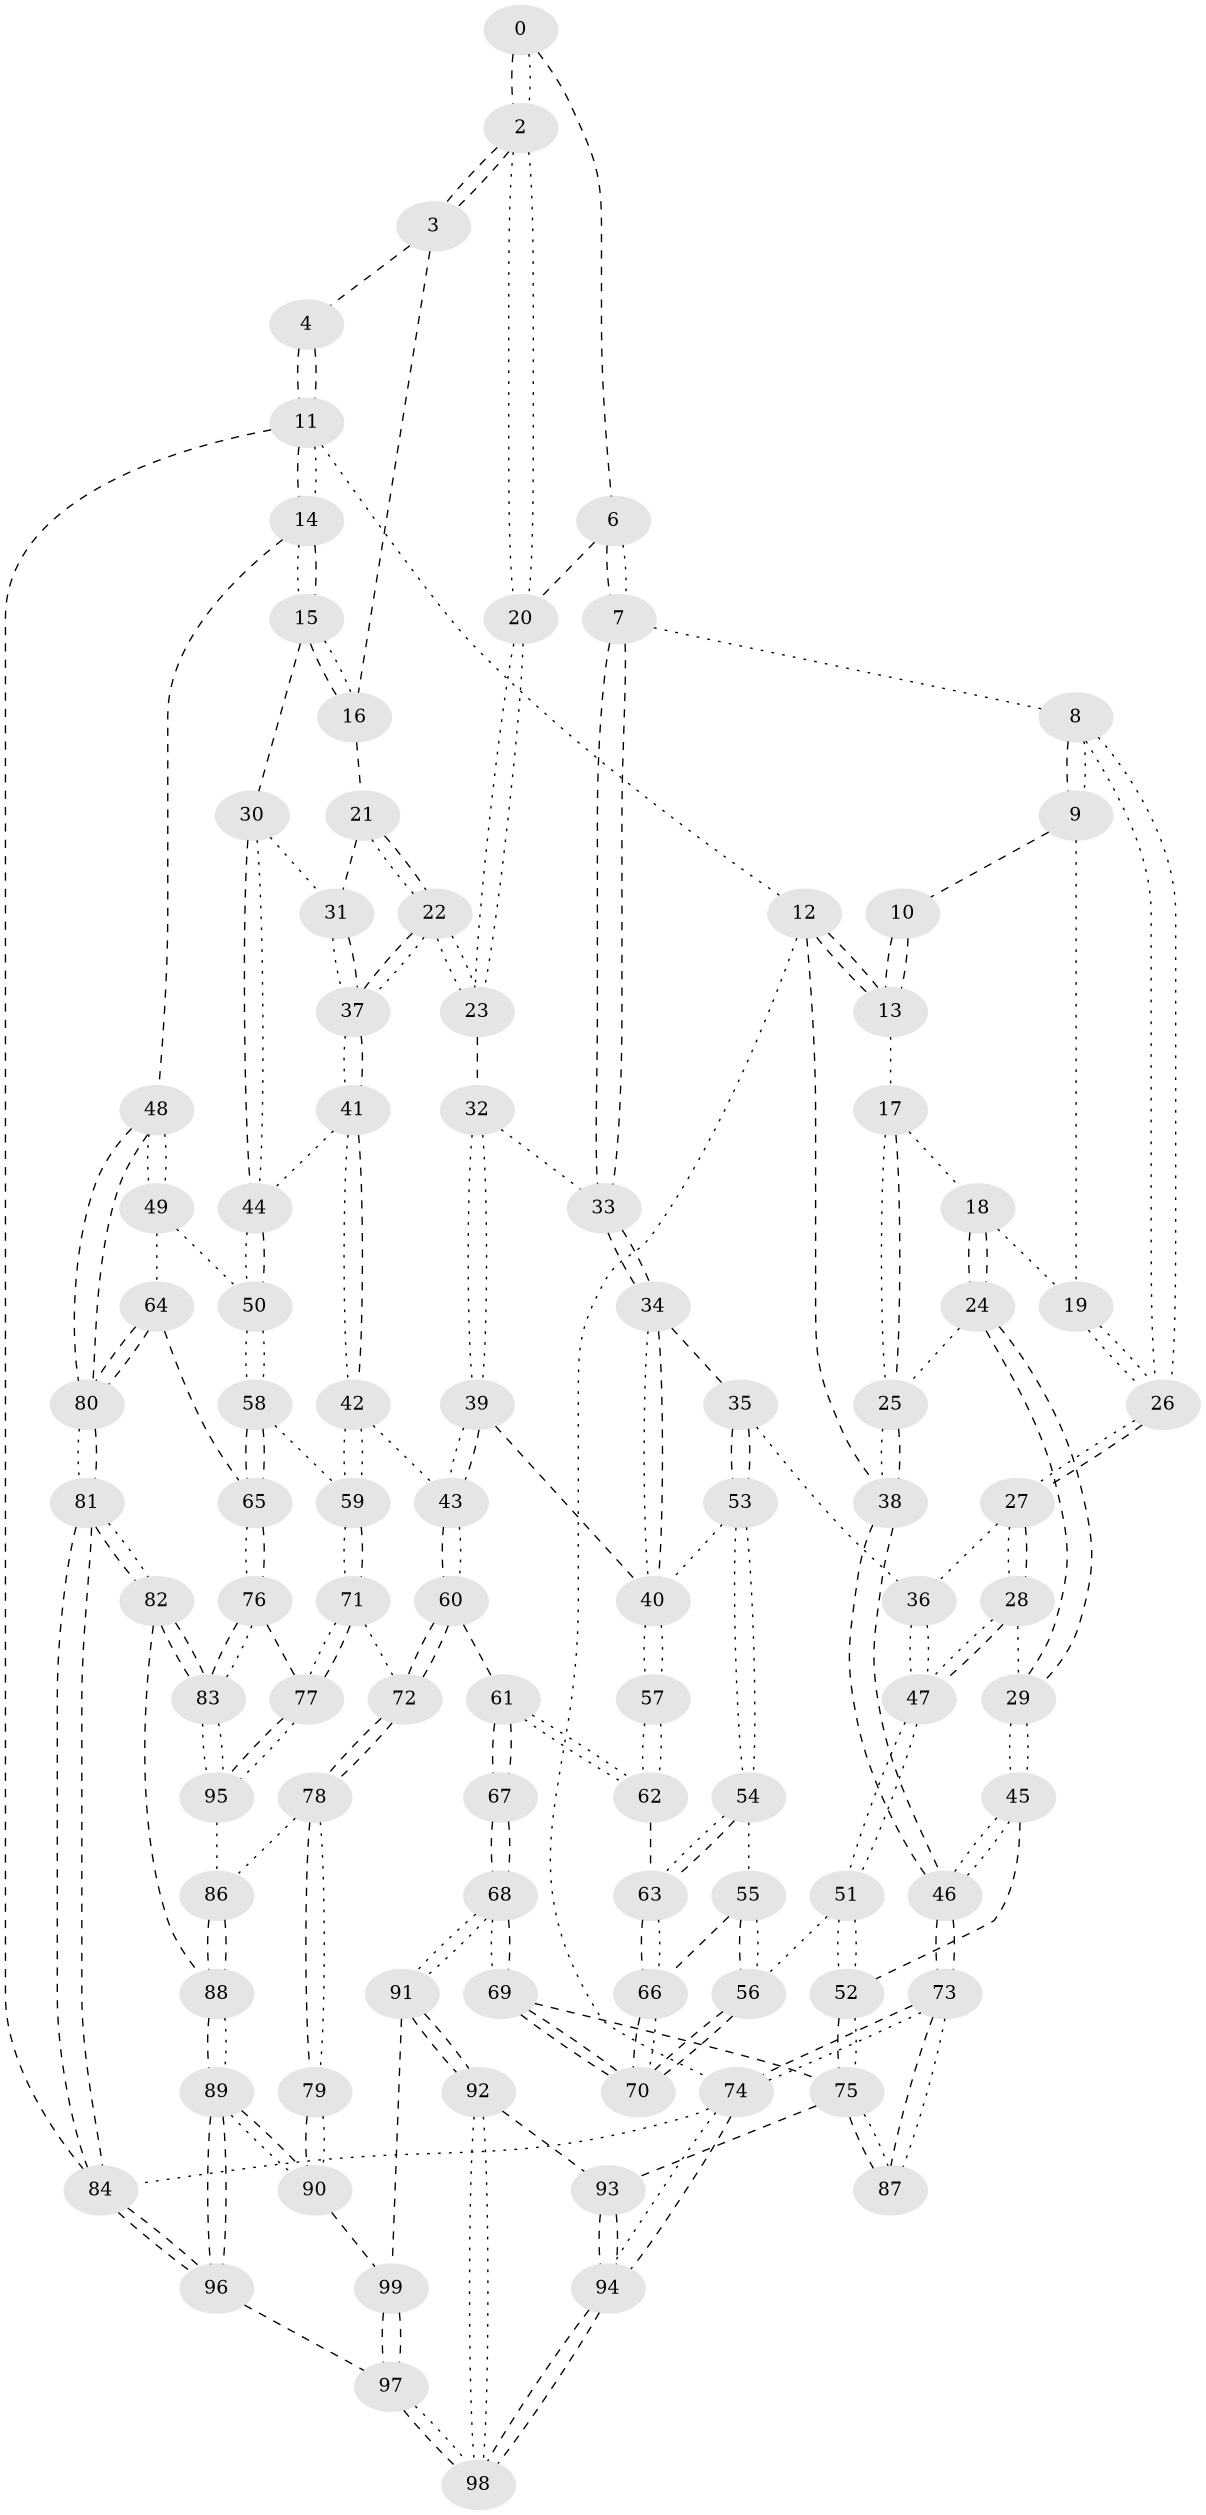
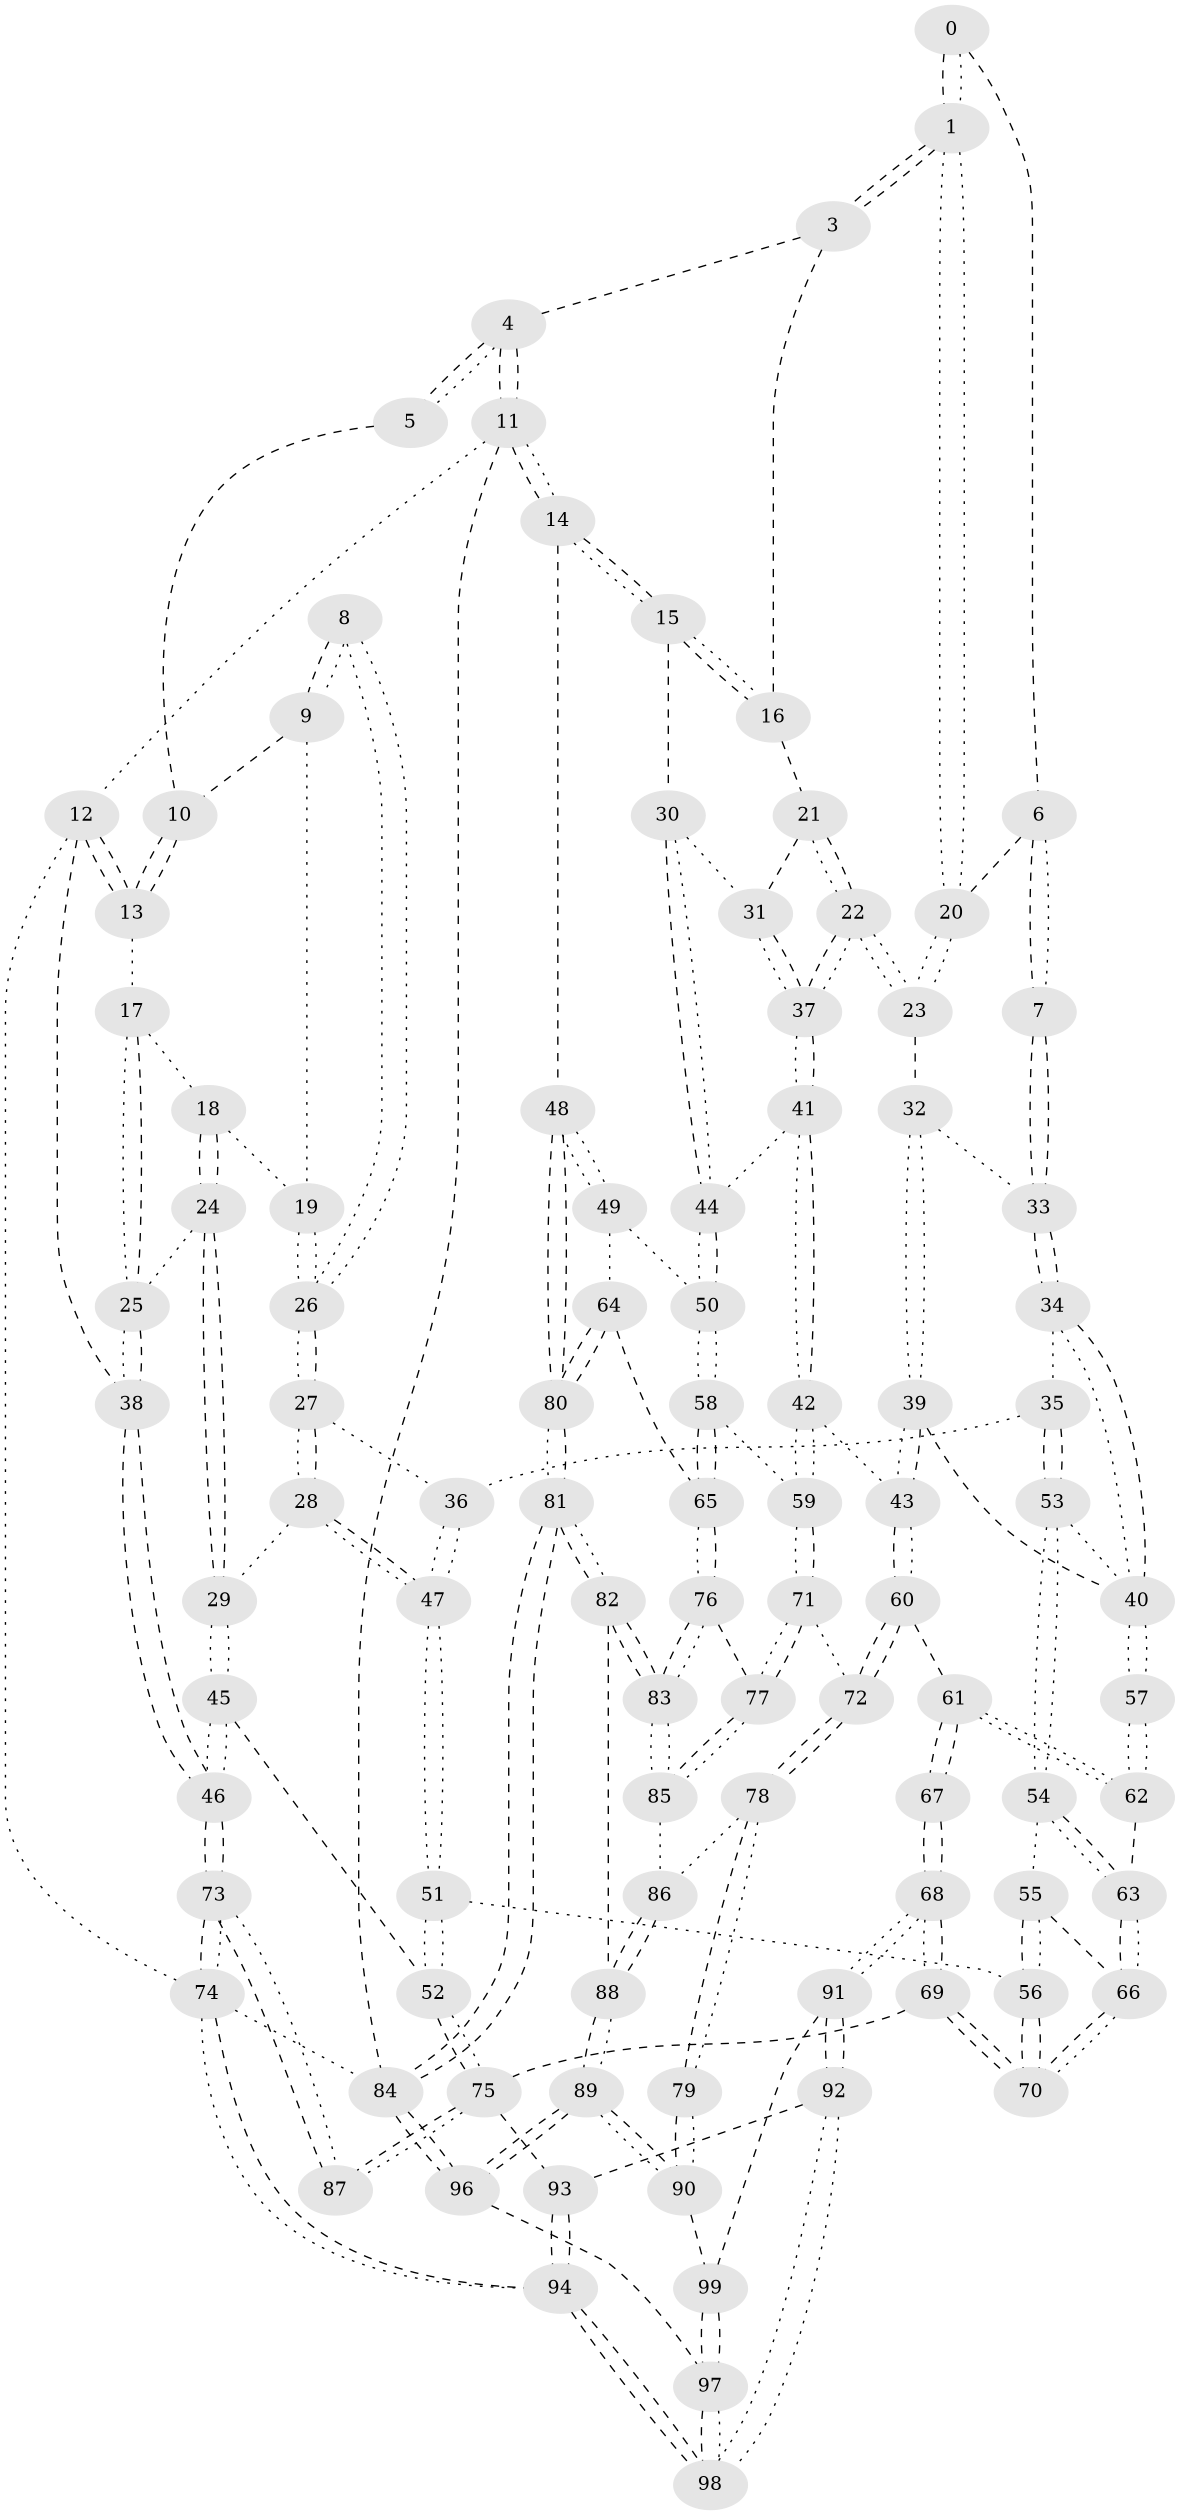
node "2": label "2" -> "1"
node "5": added
edge "7" -- "8": removed
edge "34" -- "35": style dashed -> dotted
node "95": label "95" -> "85"
